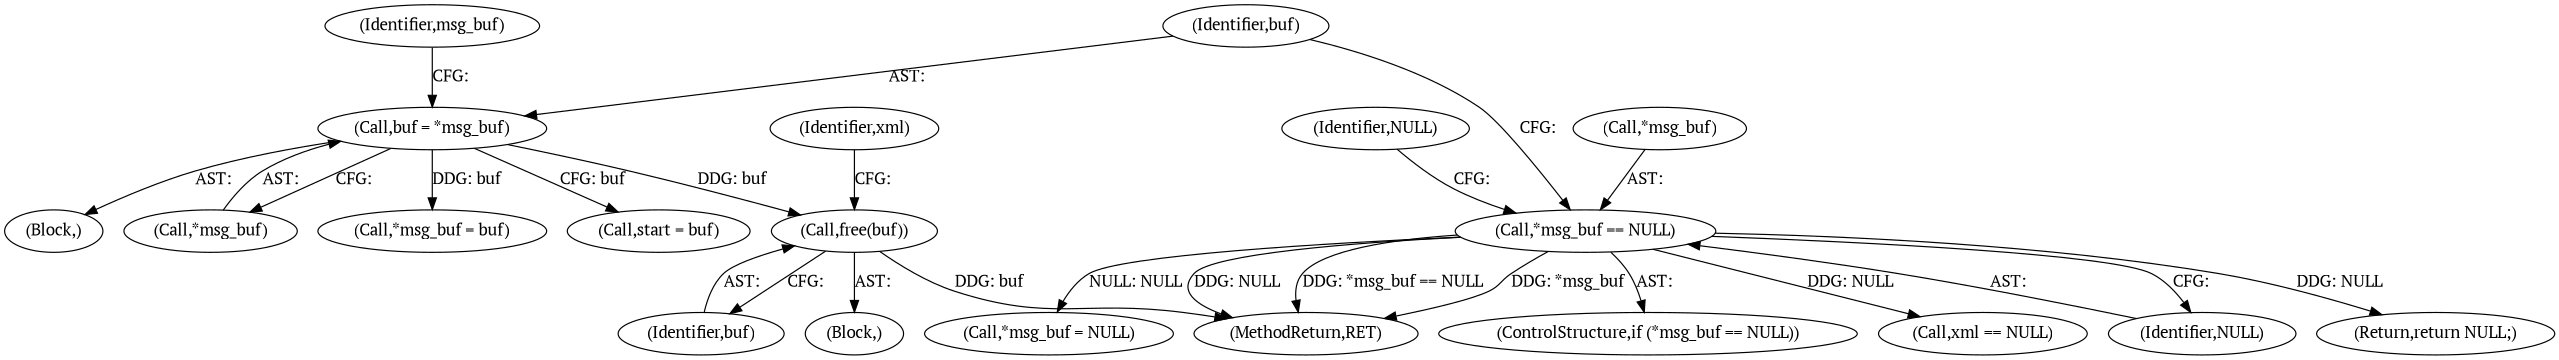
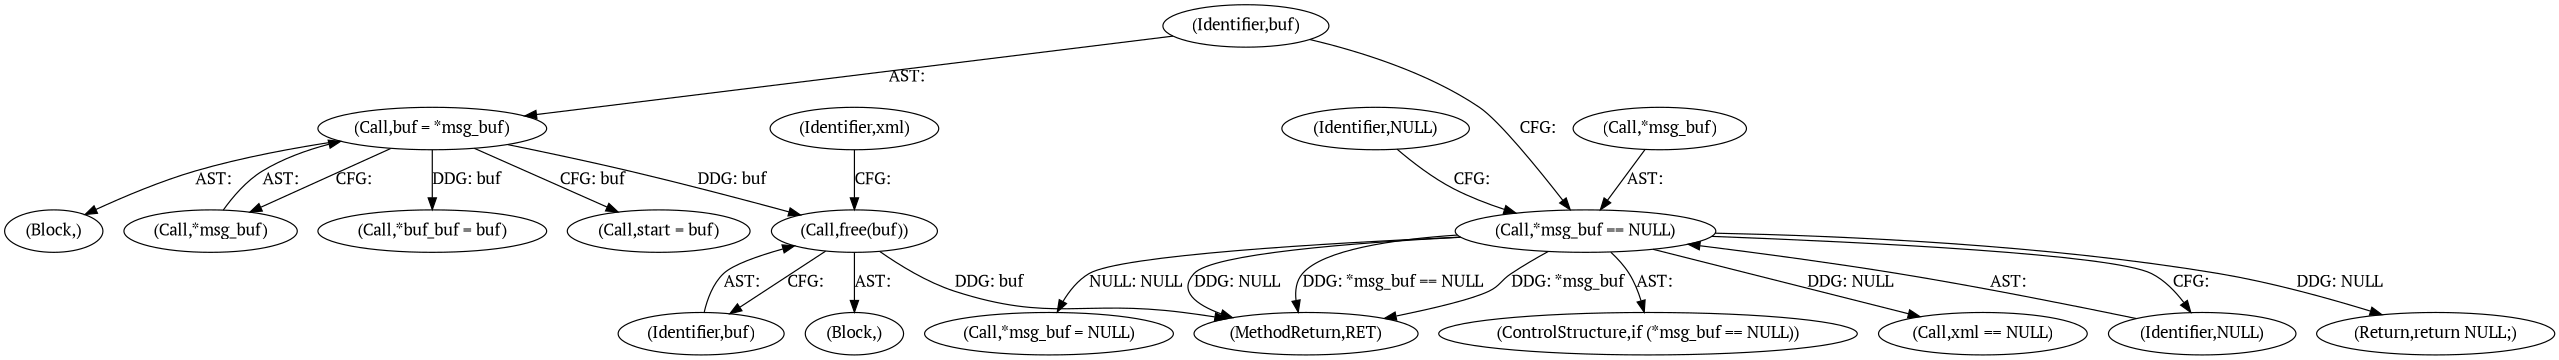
node "(Identifier,msg_buf)": removed
node "(Call,*msg_buf = buf)": label "(Call,*msg_buf = buf)" -> "(Call,*buf_buf = buf)"
